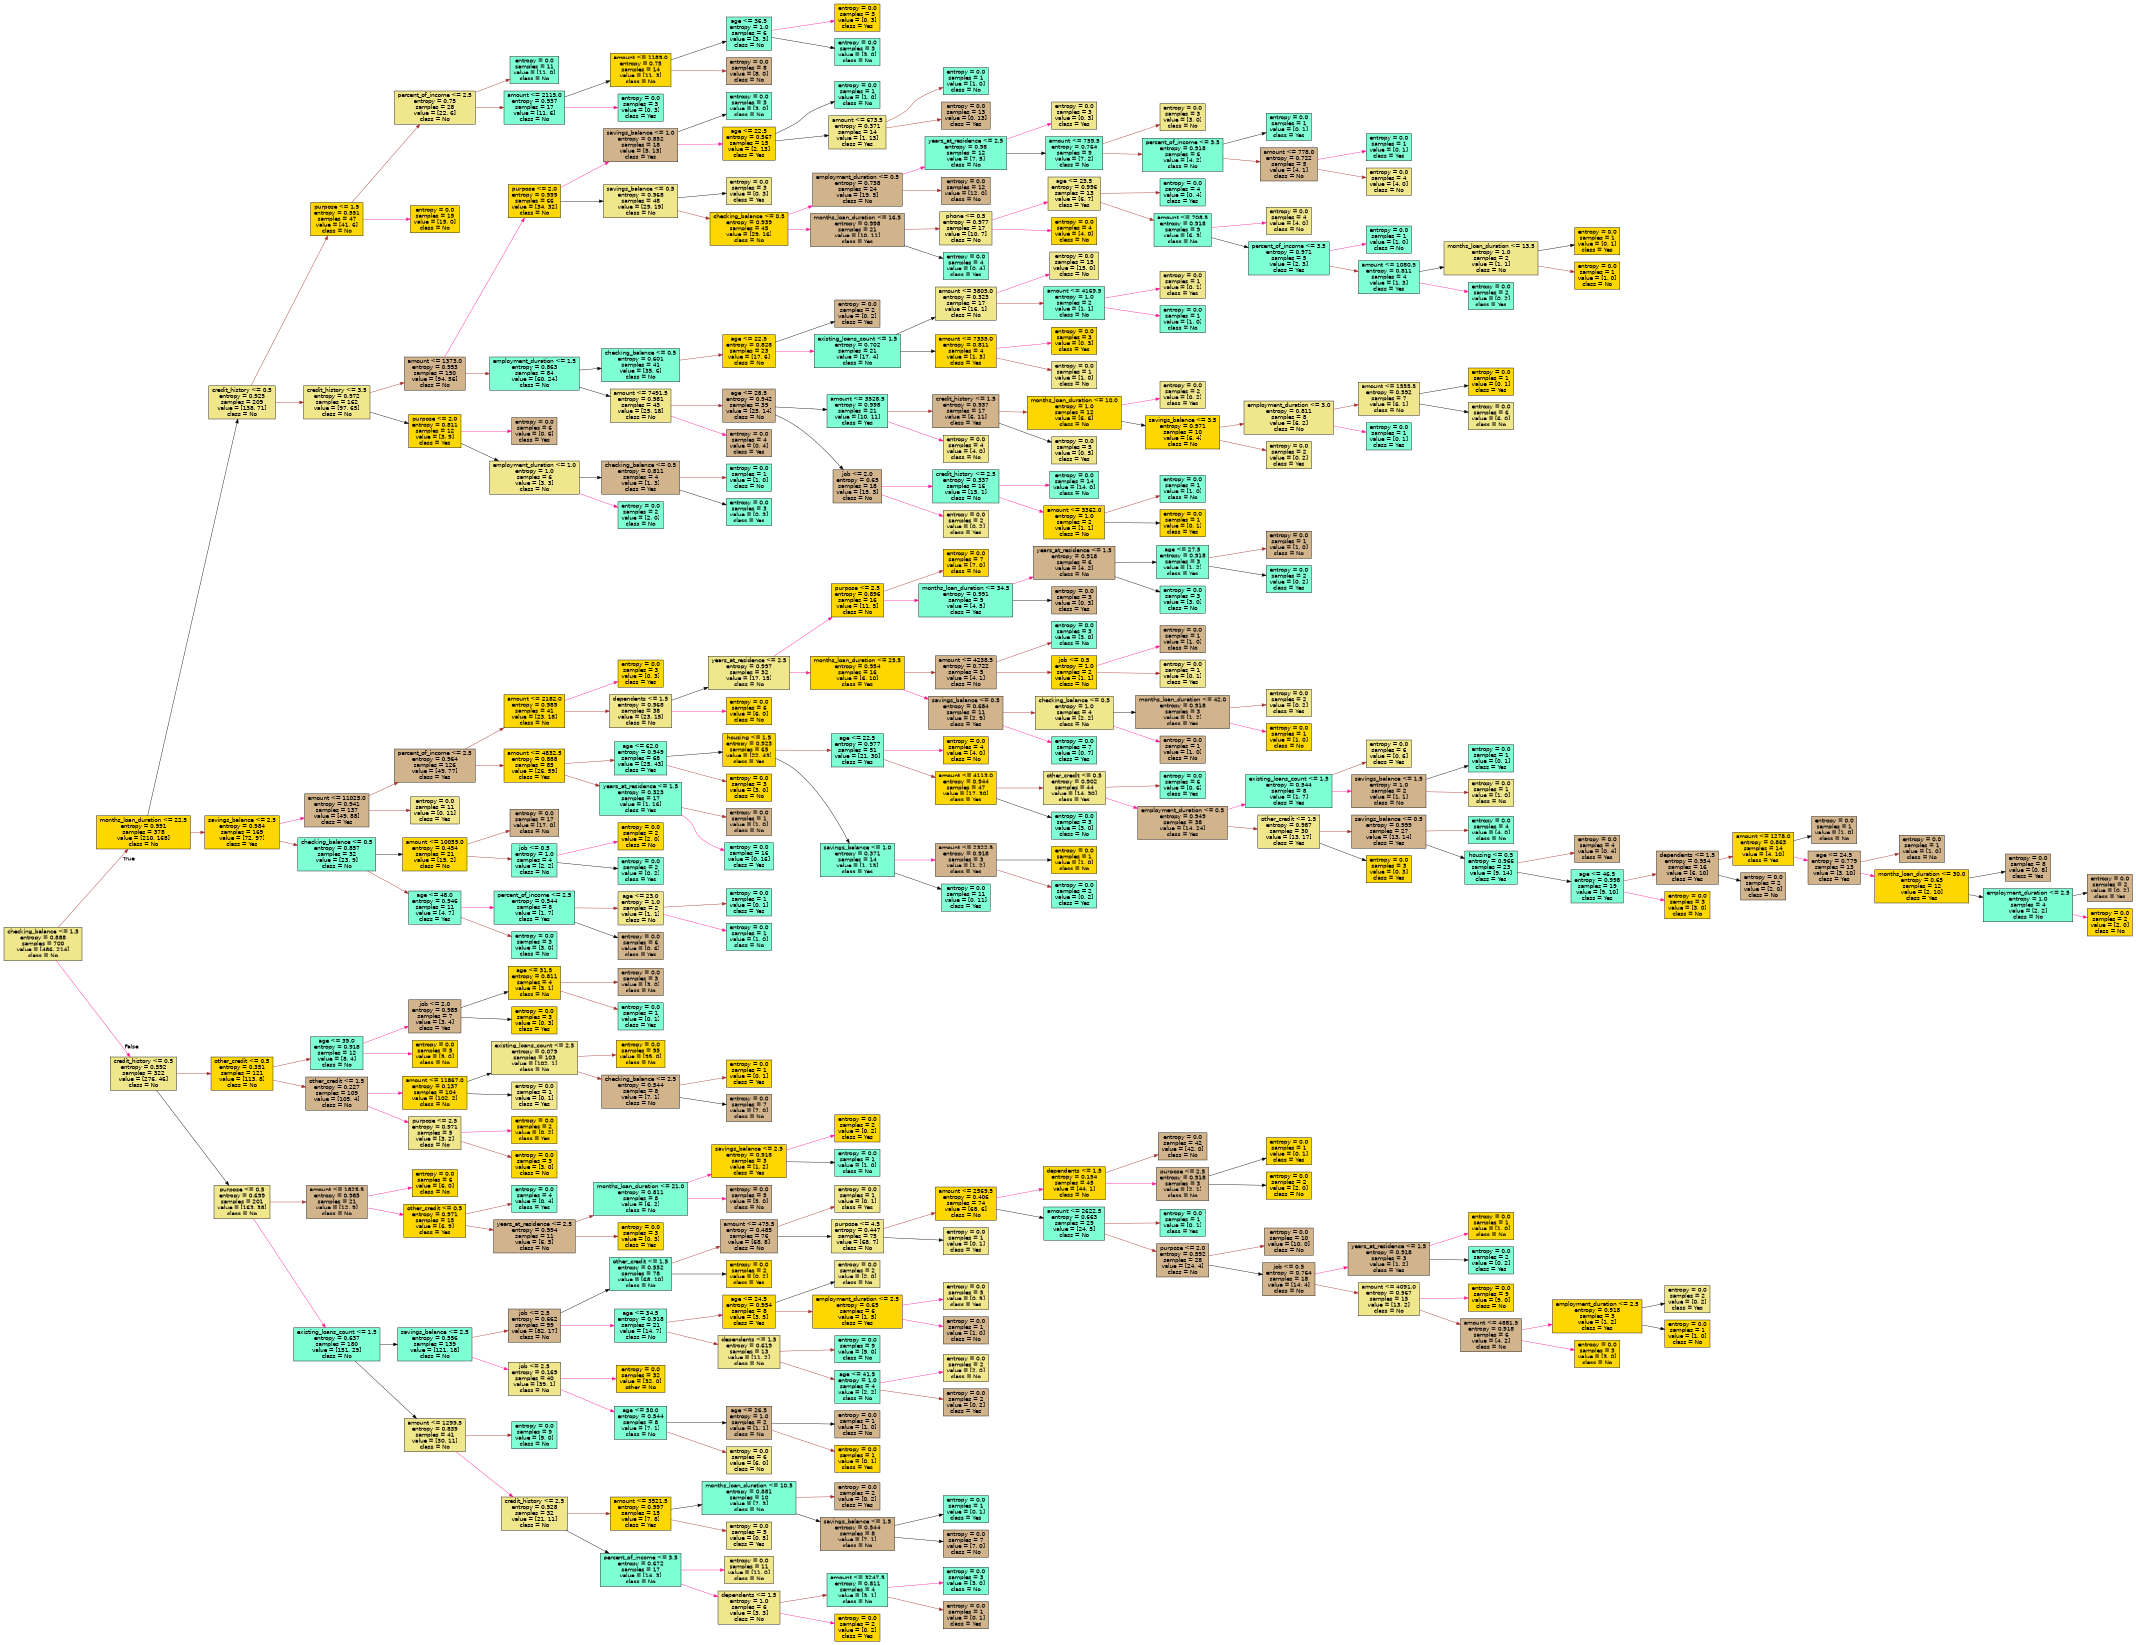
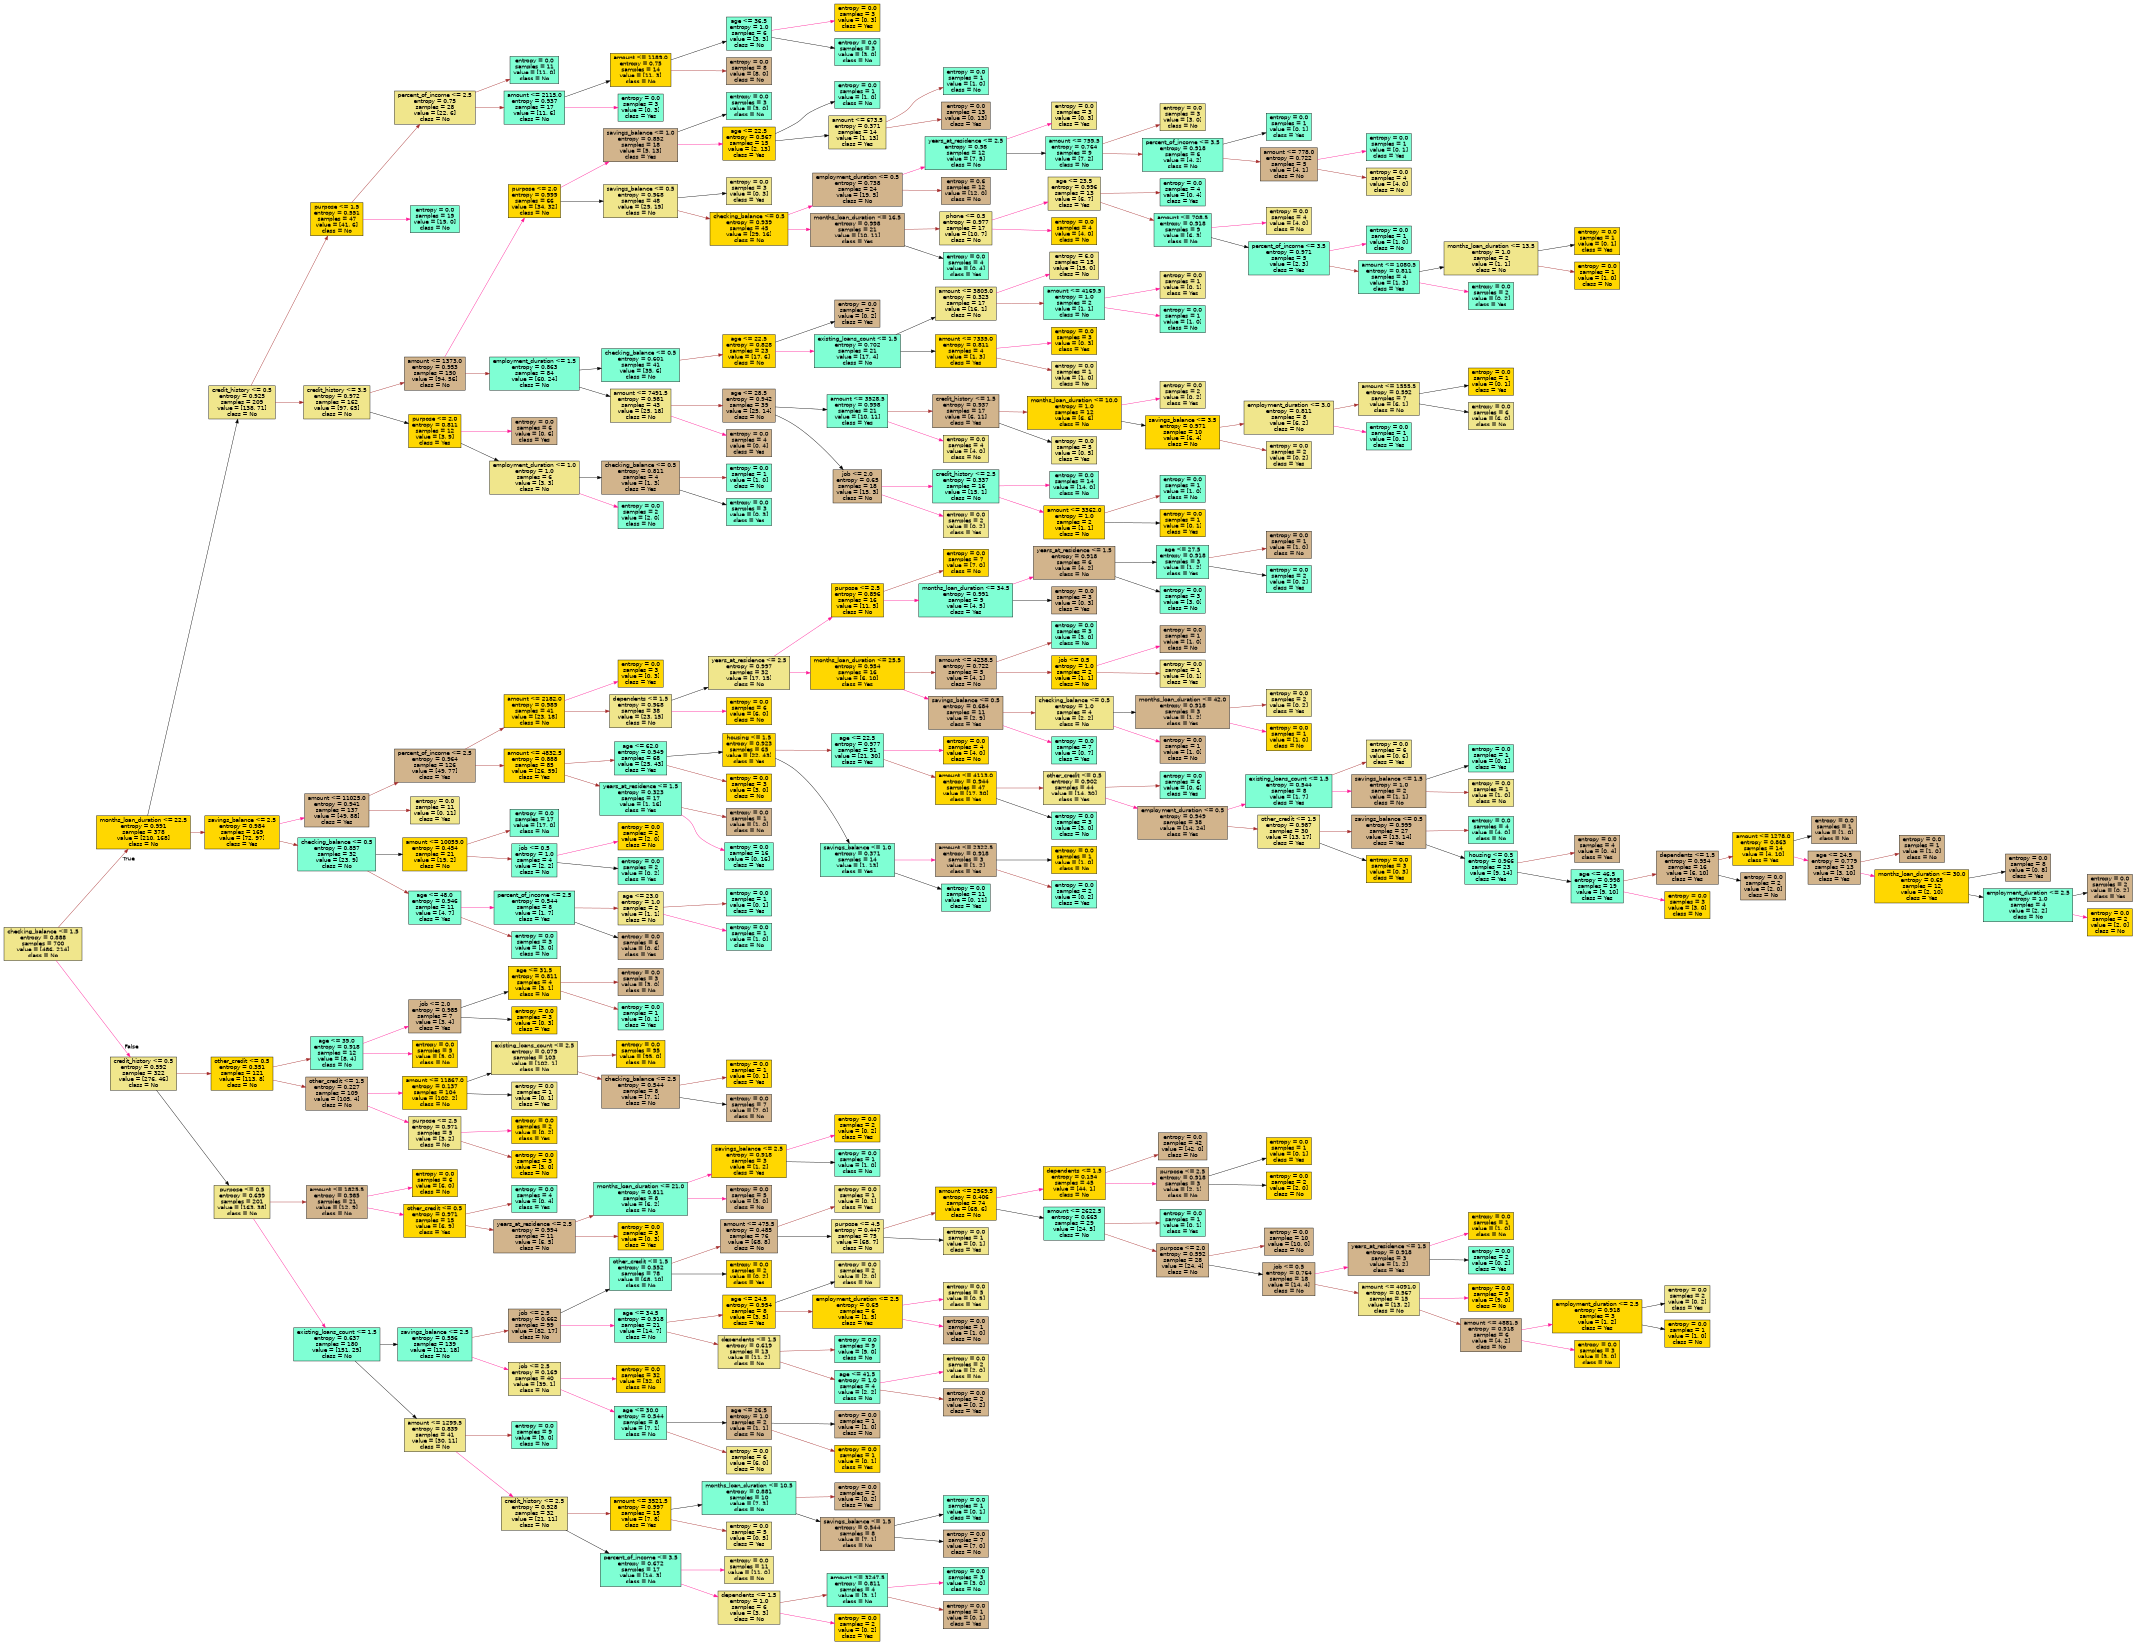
node "entropy = 0.0 samples = 12 value = [12, 0] class = No": label "entropy = 0.0 samples = 12 value = [12, 0] class = No" -> "entropy = 0.6 samples = 12 value = [12, 0] class = No"
node "entropy = 0.0 samples = 19 value = [19, 0] class = No": fillcolor gold -> aquamarine
node "entropy = 0.0 samples = 15 value = [15, 0] class = No": label "entropy = 0.0 samples = 15 value = [15, 0] class = No" -> "entropy = 6.0 samples = 15 value = [15, 0] class = No"
node "entropy = 0.0 samples = 17 value = [17, 0] class = No": fillcolor tan -> aquamarine
node "entropy = 0.0 samples = 32 value = [32, 0] other = No": label "entropy = 0.0 samples = 32 value = [32, 0] other = No" -> "entropy = 0.0 samples = 32 value = [32, 0] class = No"
